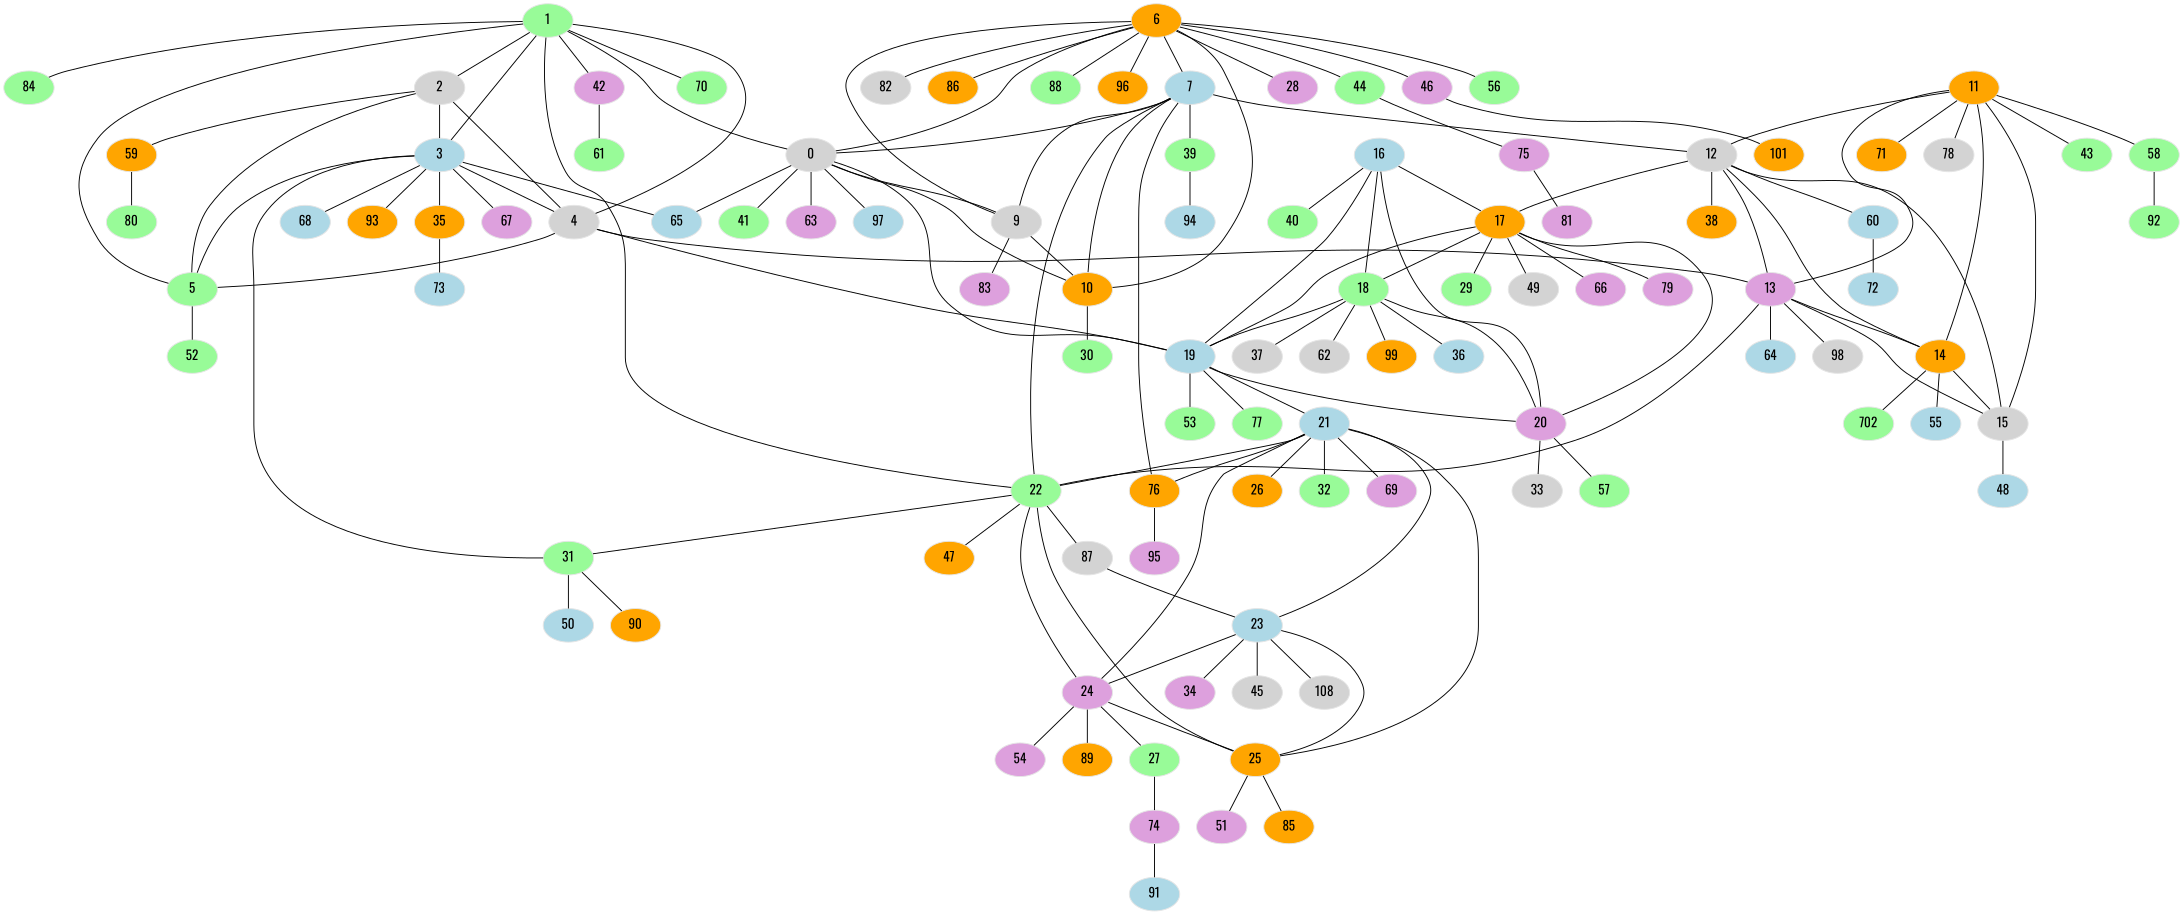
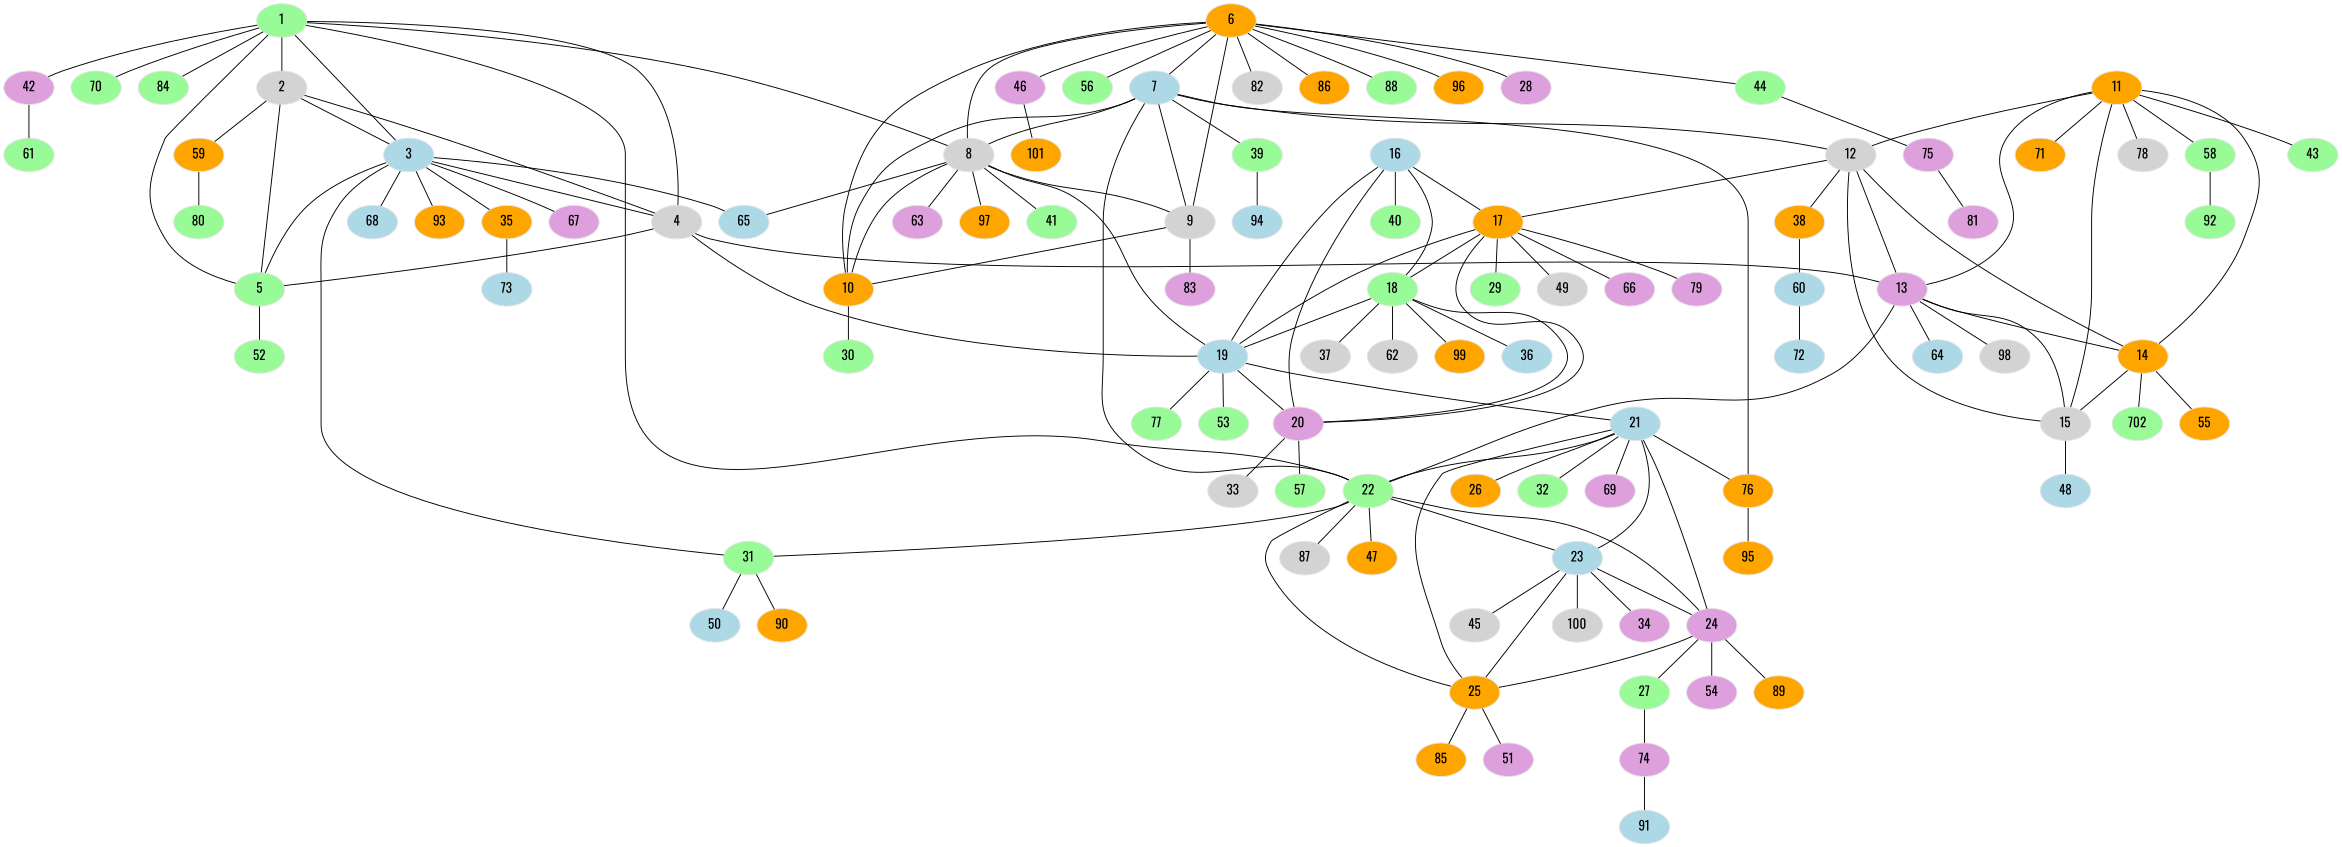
node "0": label "0" -> "8"
edge "12" -- "60": now "38" -- "60"
node "97": fillcolor lightblue -> orange
node "55": fillcolor lightblue -> orange
node "95": fillcolor plum -> orange
edge "87" -- "23": now "22" -- "23"
node "108": label "108" -> "100"
